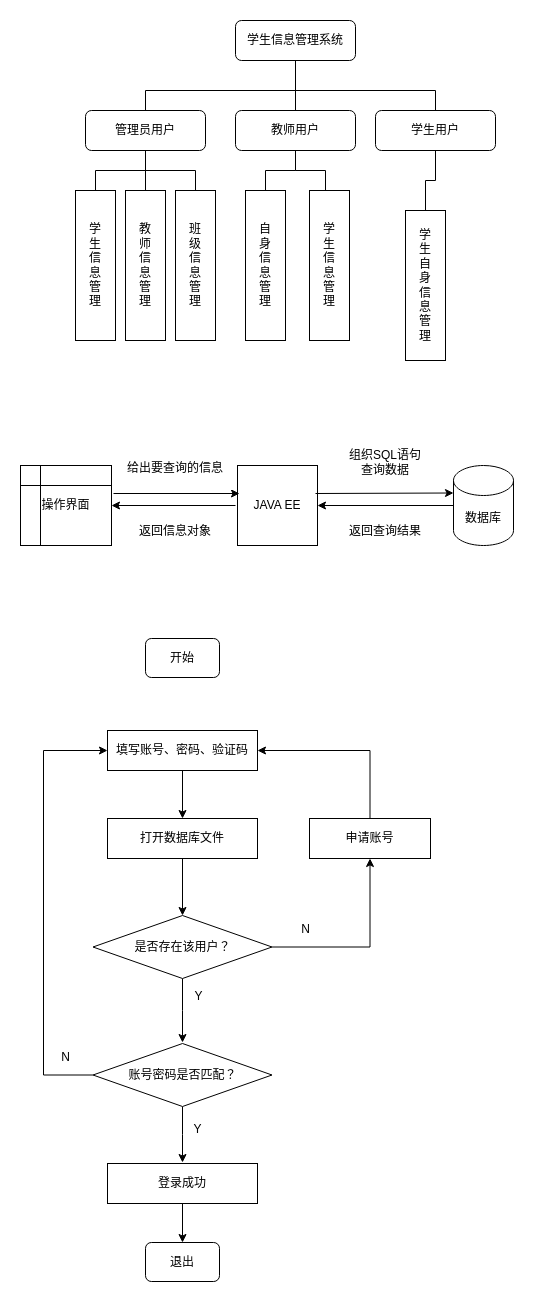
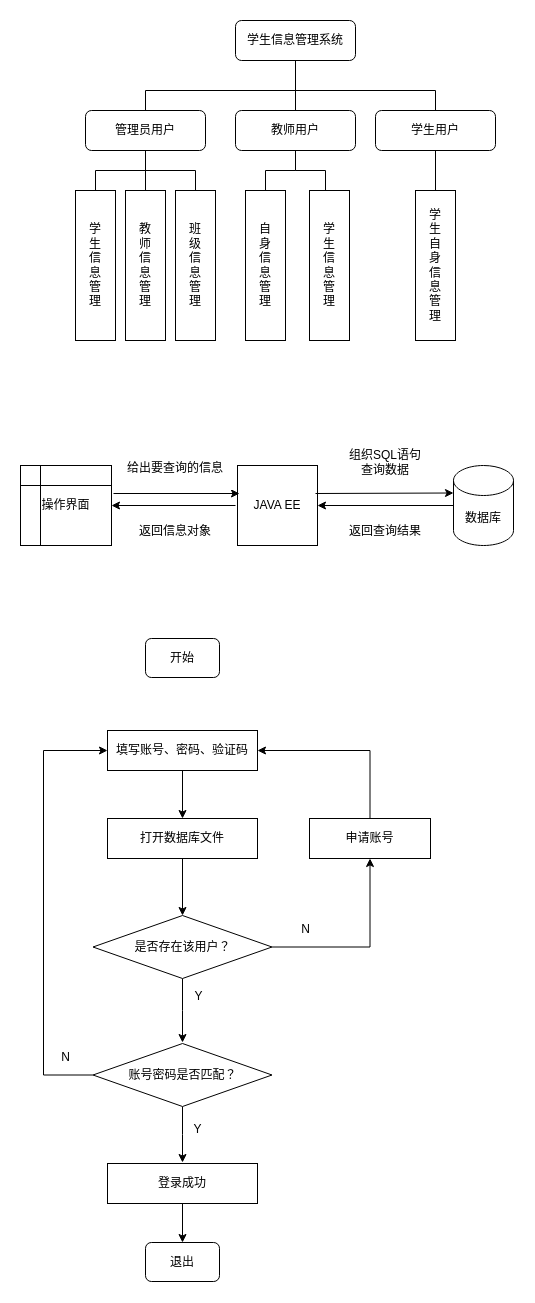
node "学 生 自 身 信 息 管 理": moved (426, 286) -> (436, 266)
